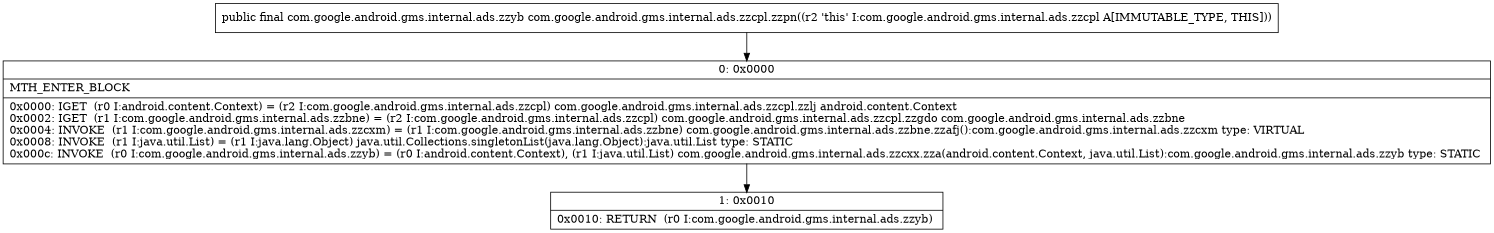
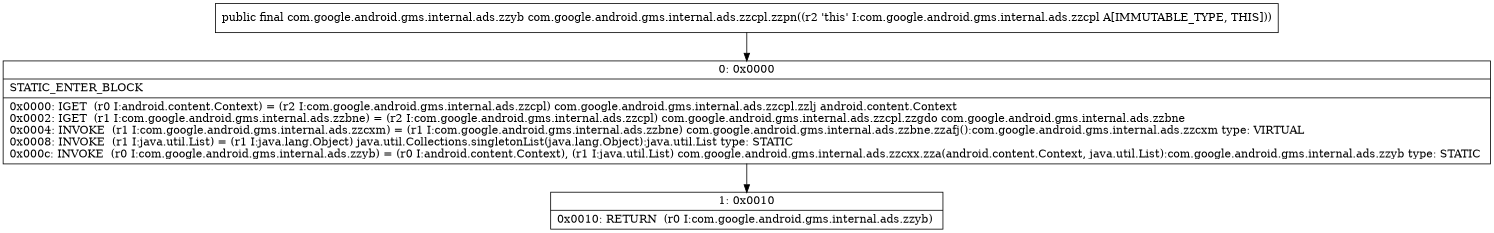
node "0: 0x0000": text "MTH_ENTER_BLOCK" -> "STATIC_ENTER_BLOCK"
